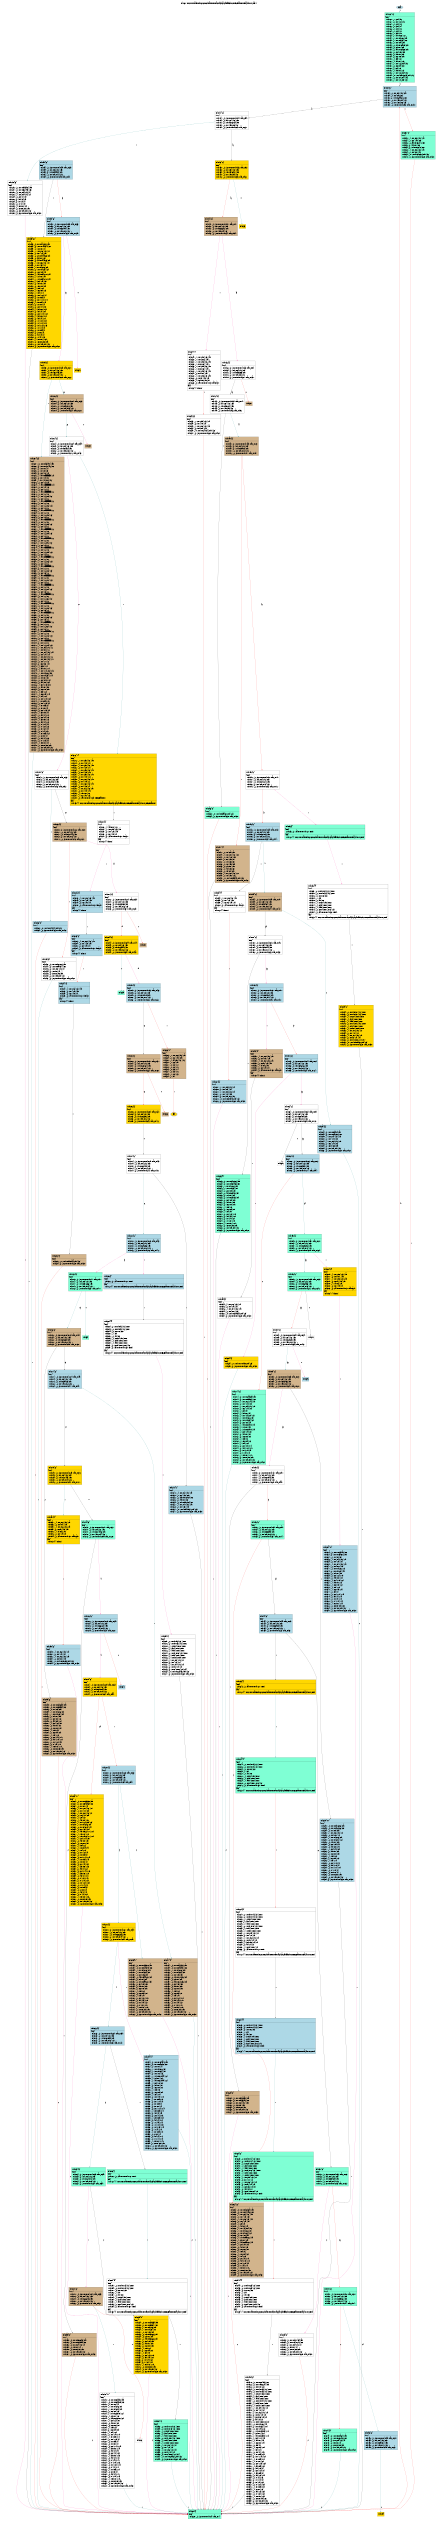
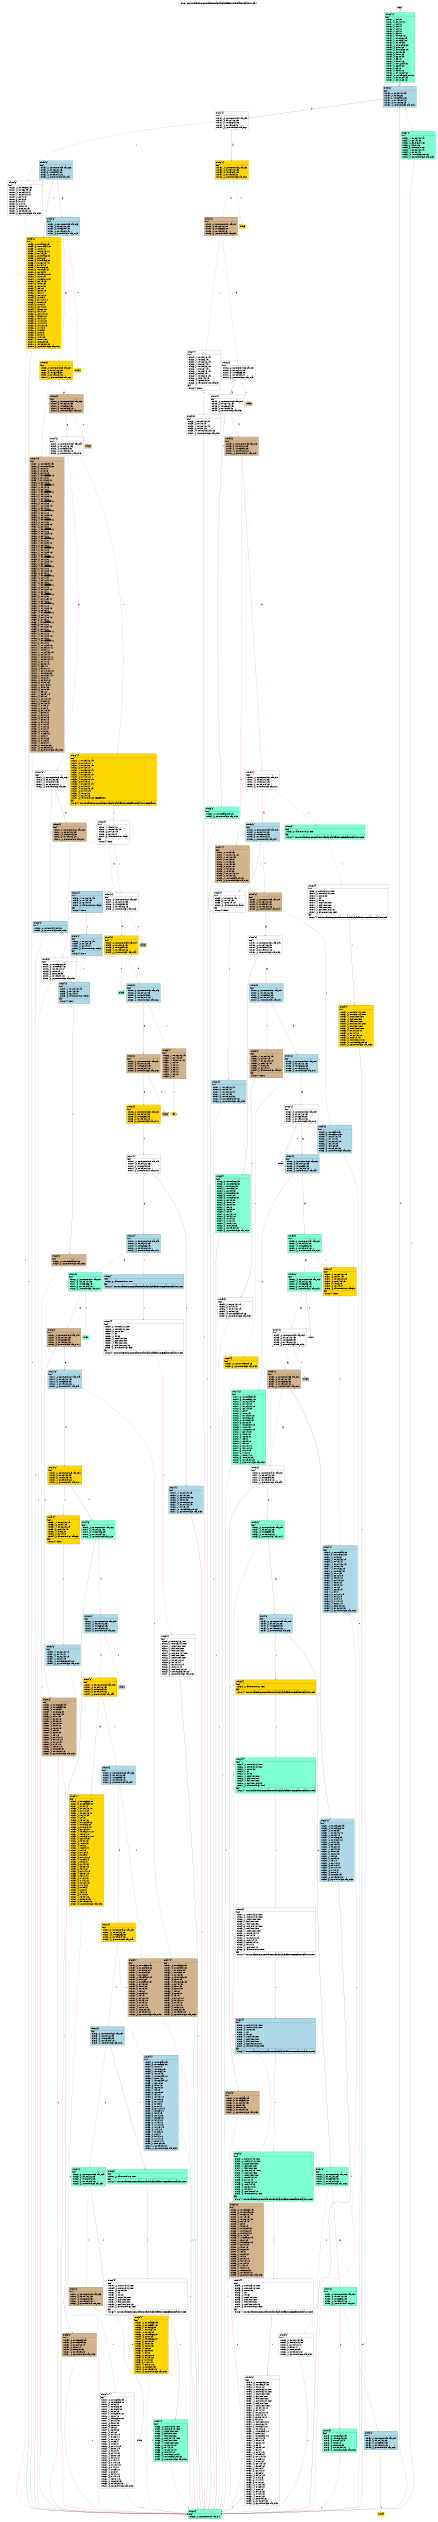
node "Final": label "Final" -> "Entry"
edge "0x4031c0 [22]" -> "0x4031d6 [15]": now "0x4031c0 [22]" -> "0x402078 [28]"
